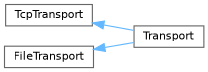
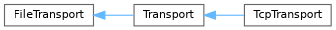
edge "Transport" -> "TcpTransport": reversed
